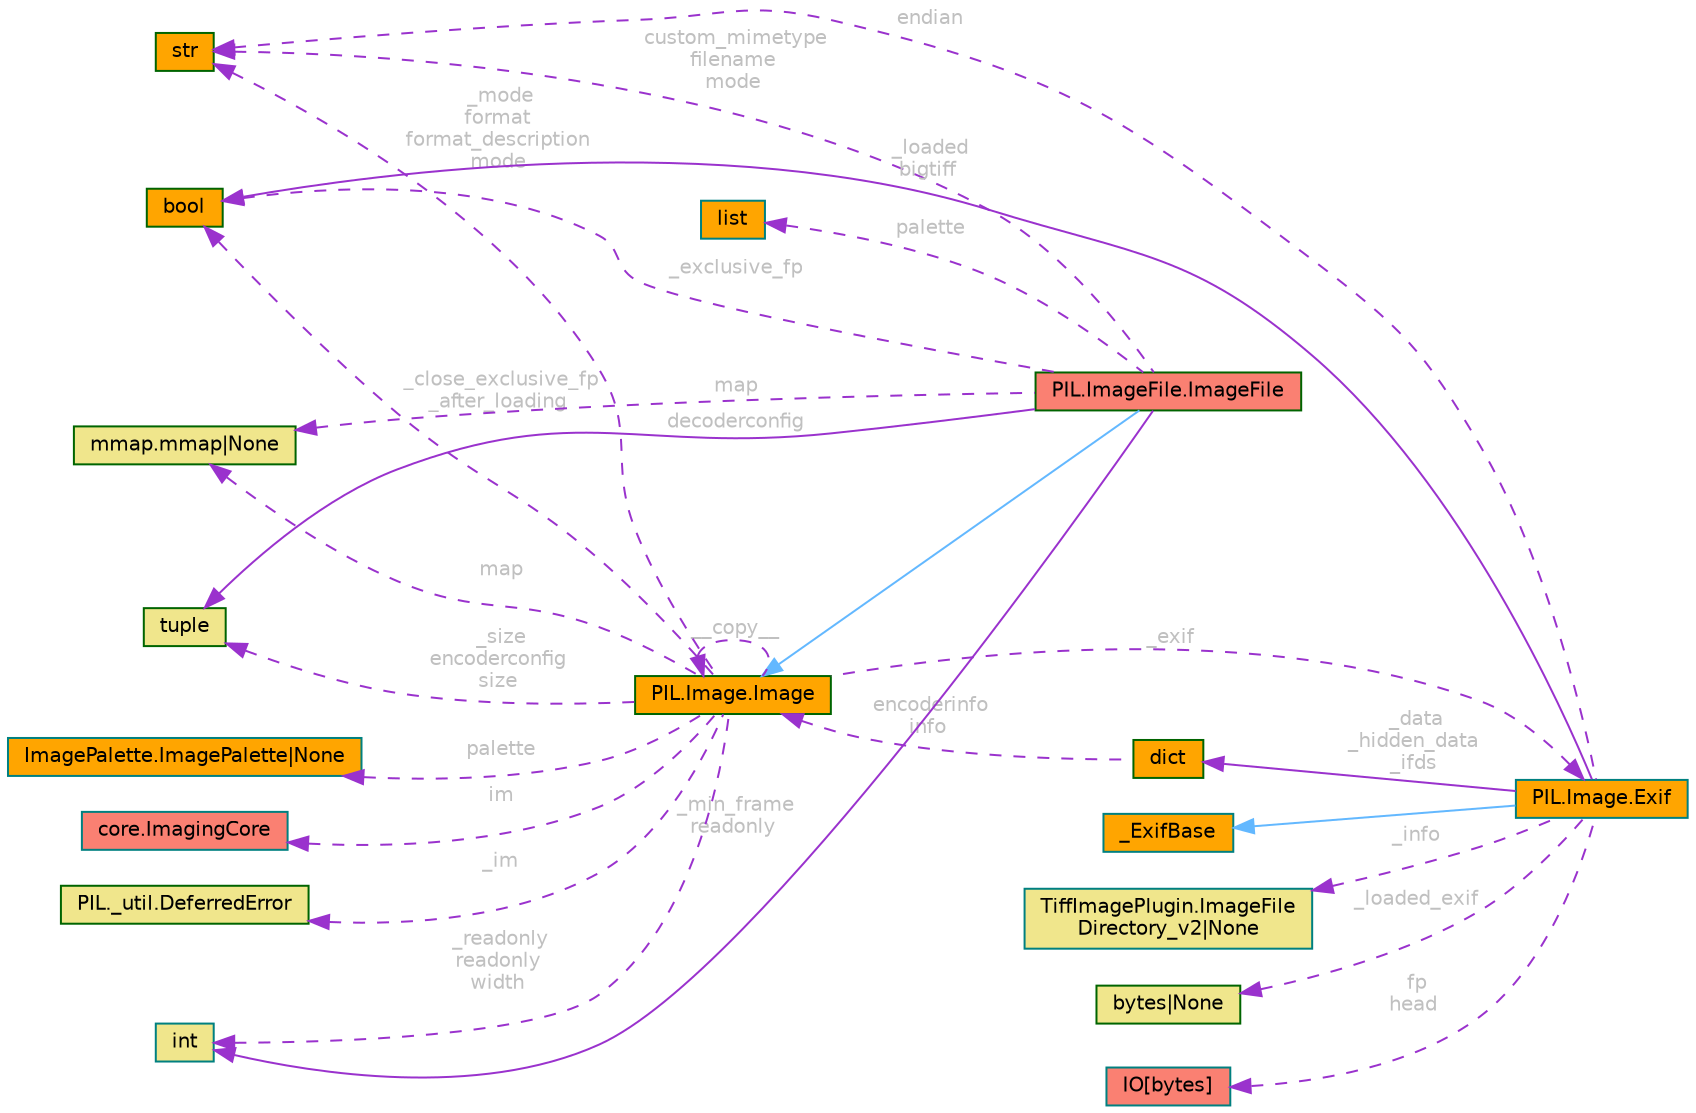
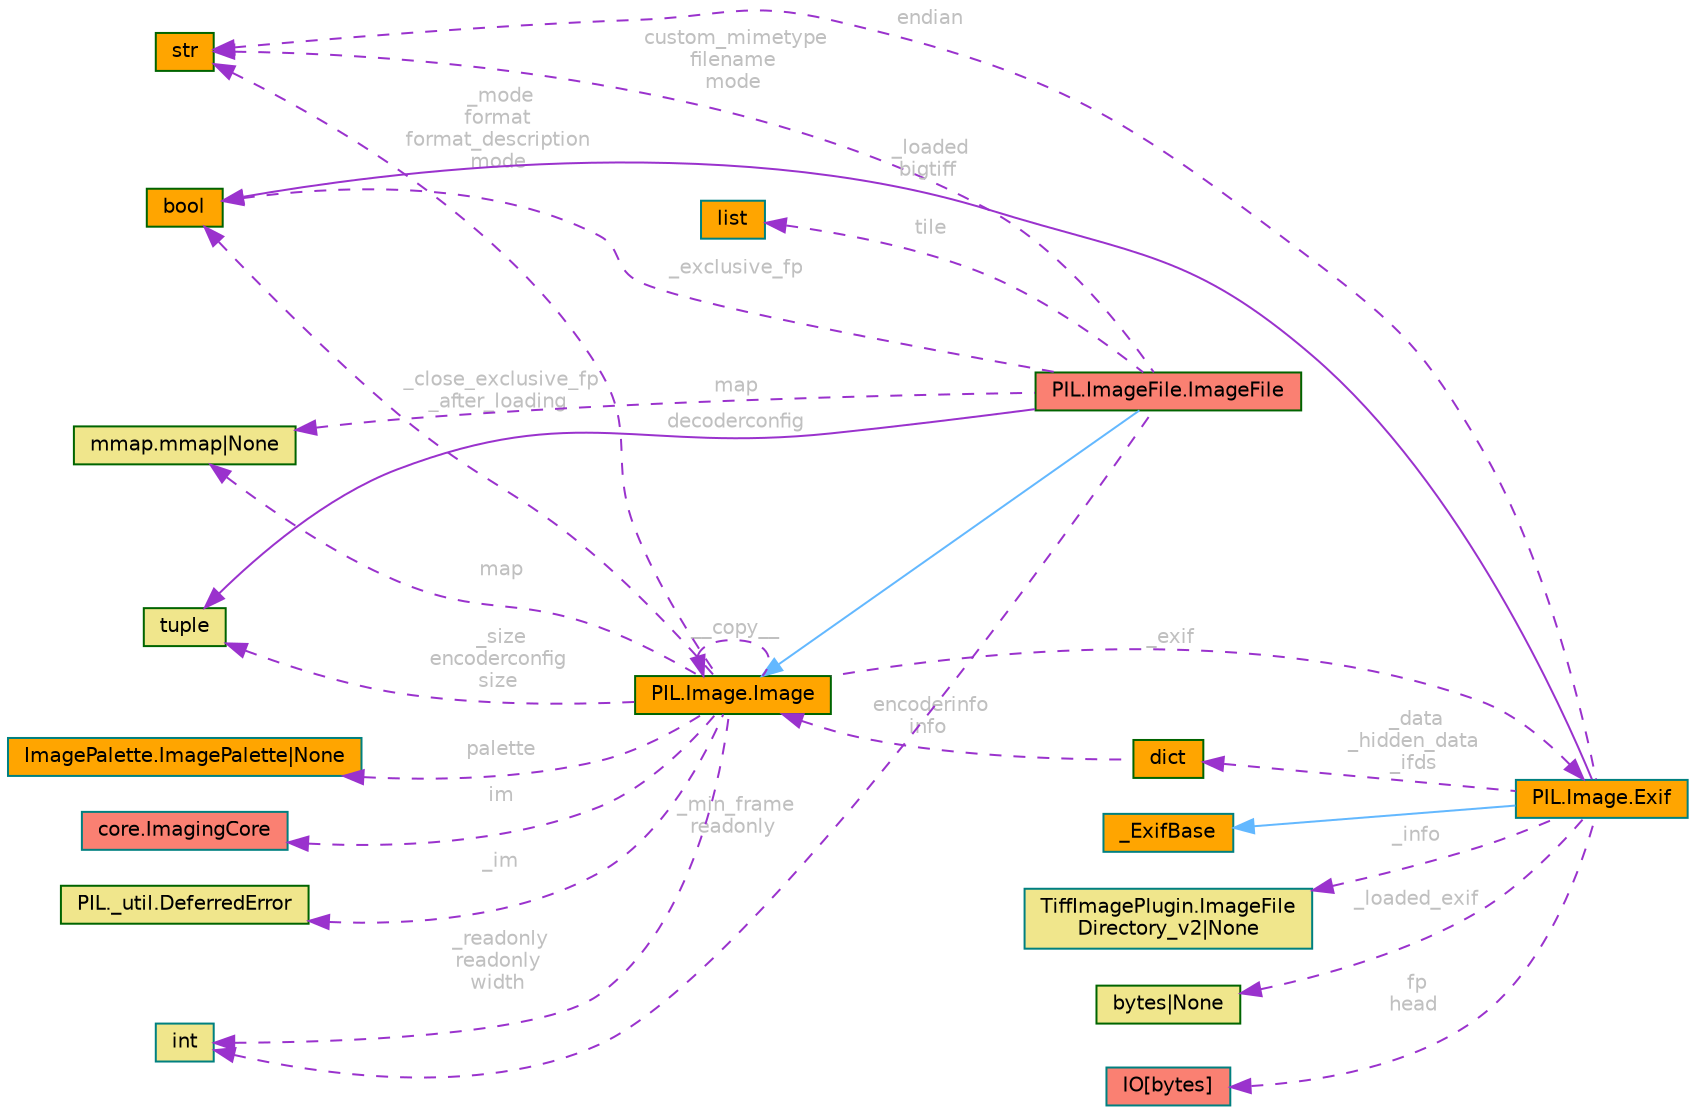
edge "PIL.ImageFile.ImageFile" -> "list": label " palette" -> " tile"
edge "PIL.Image.Exif" -> "dict": style solid -> dashed
edge "PIL.ImageFile.ImageFile" -> "int": style solid -> dashed
